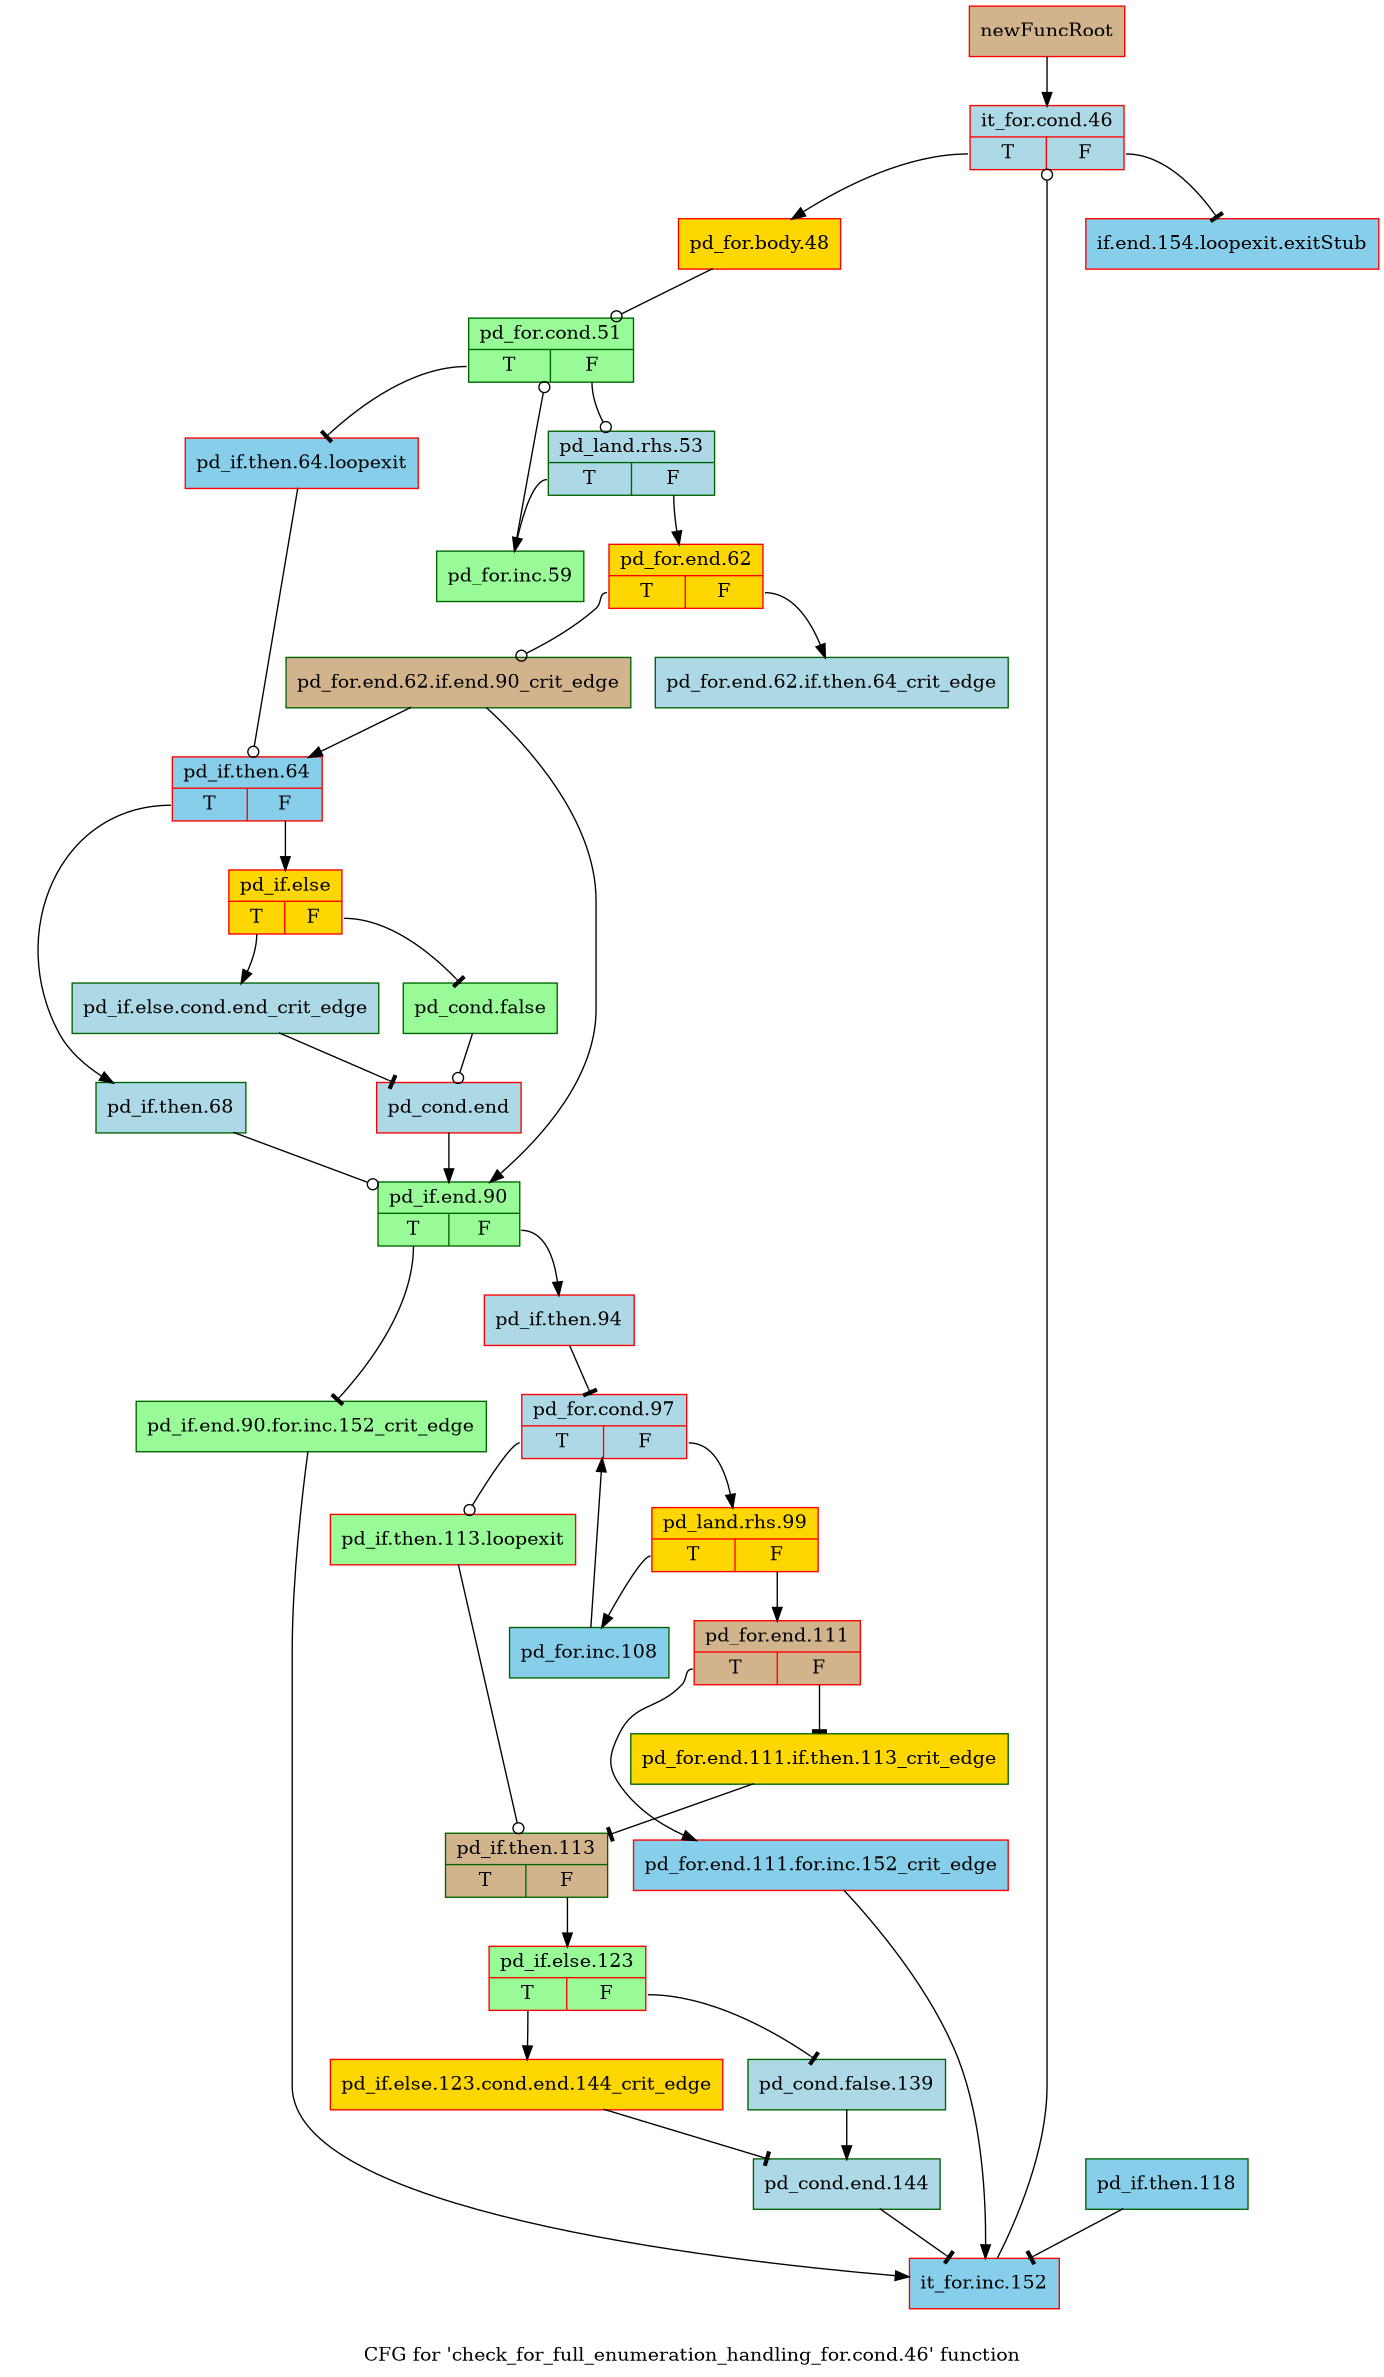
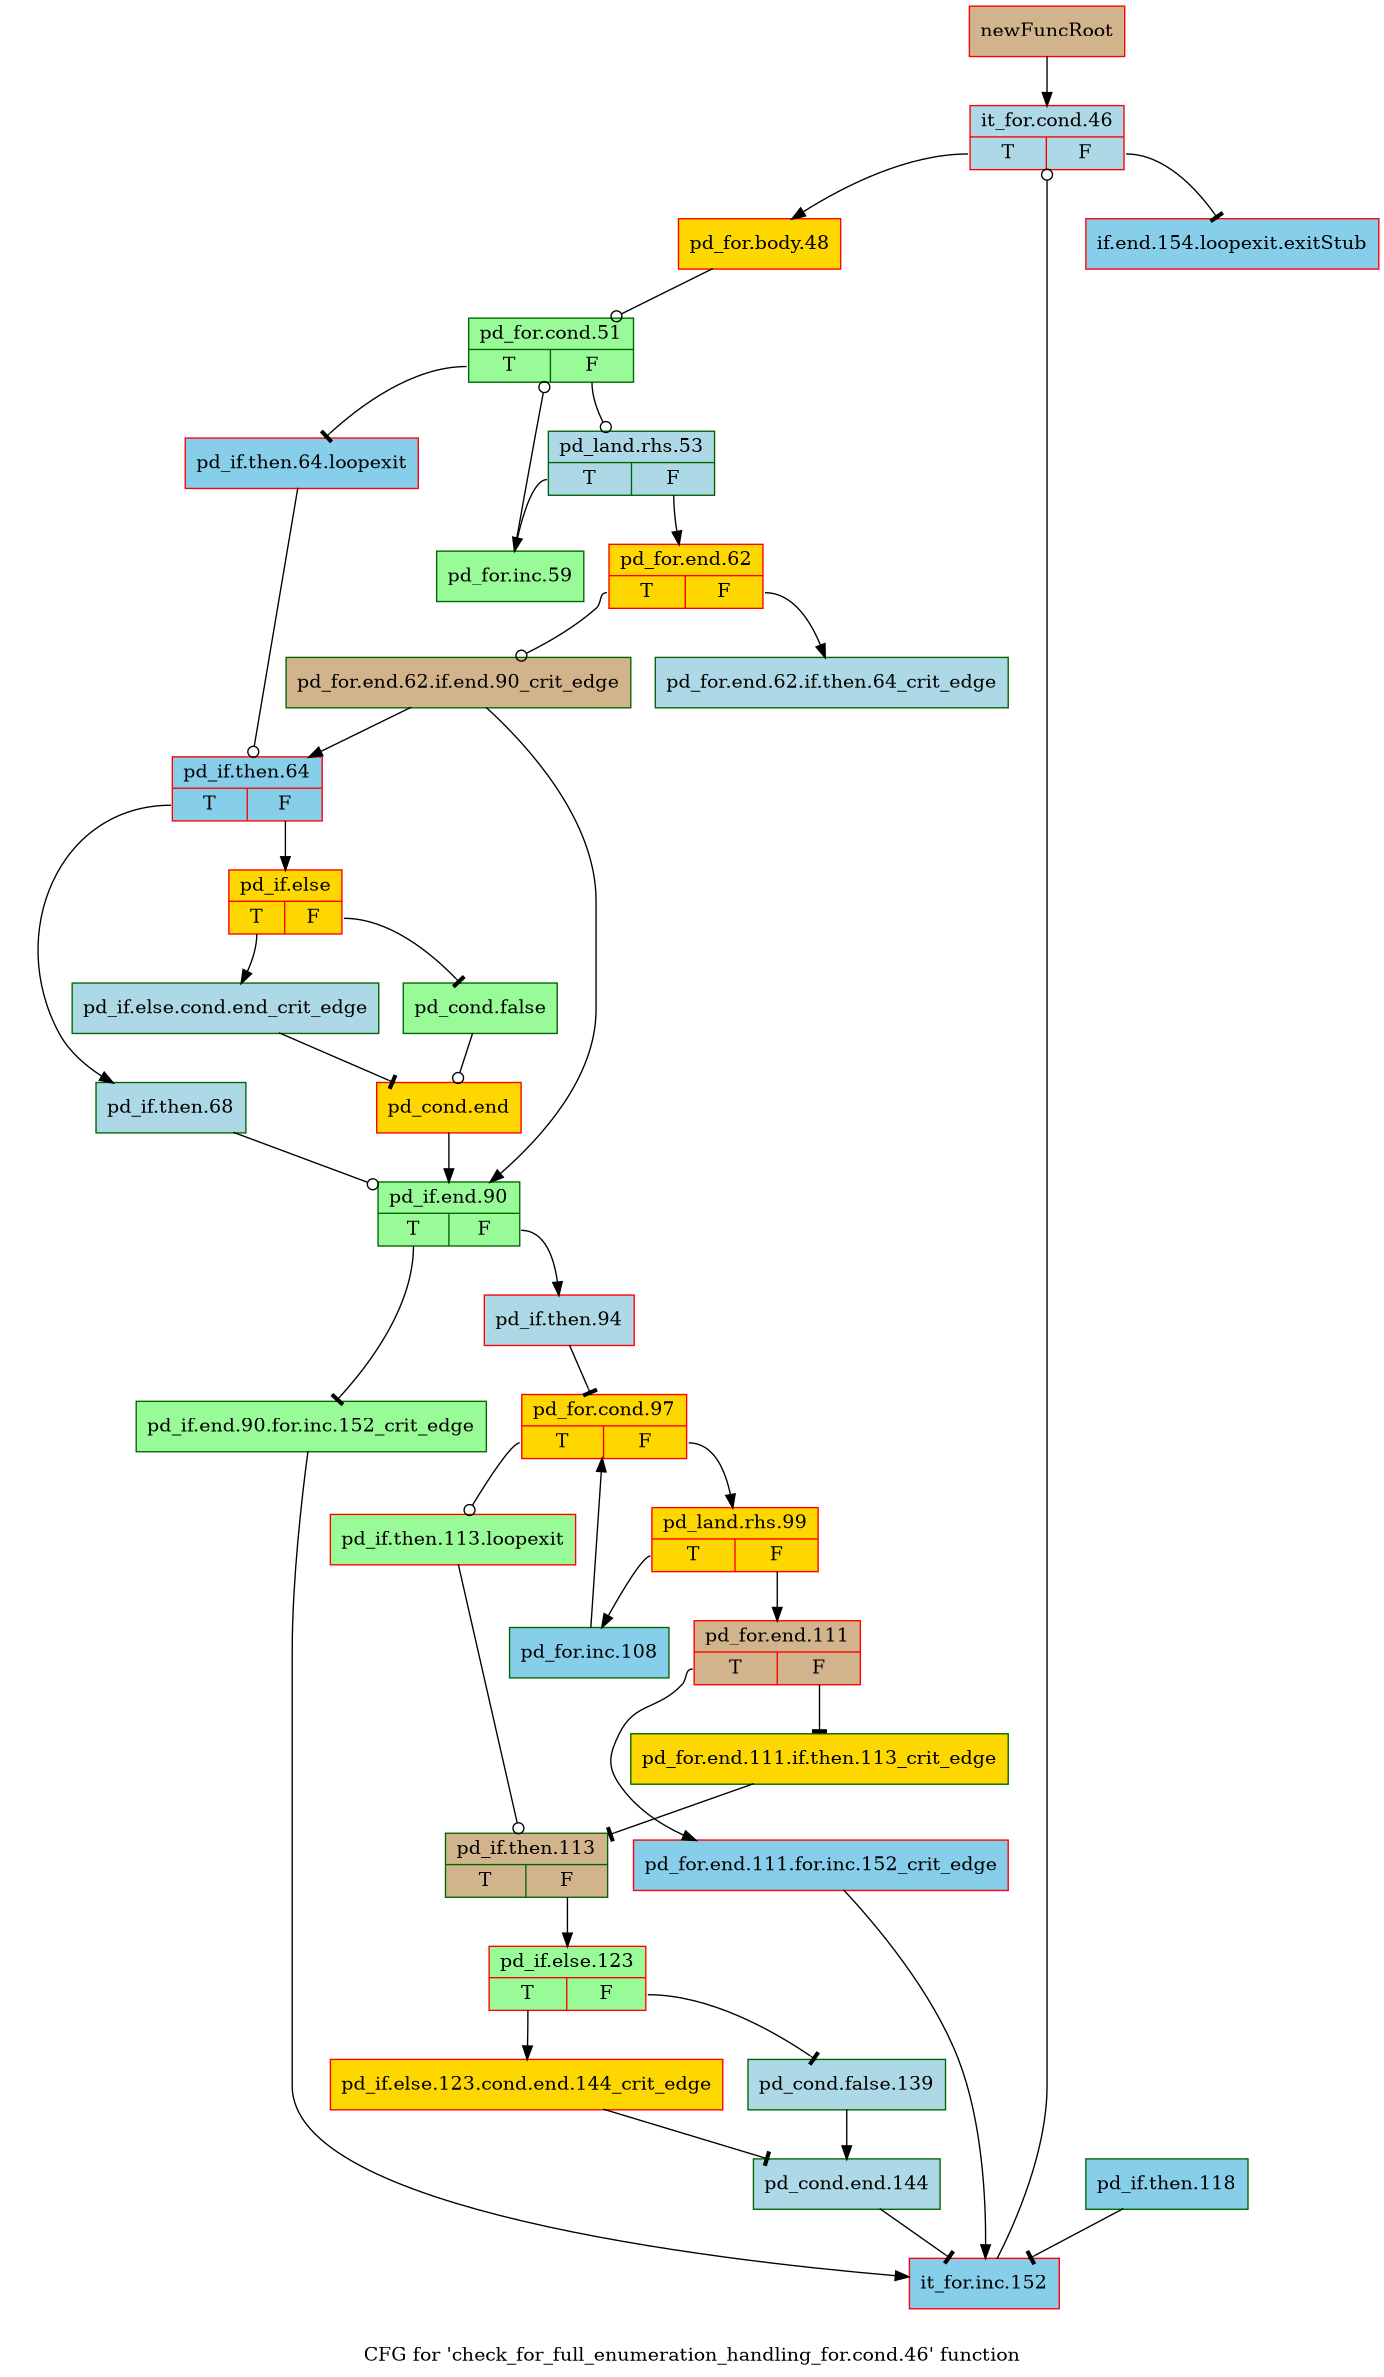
node "pd_cond.end": fillcolor lightblue -> gold
node "pd_for.cond.97": fillcolor lightblue -> gold
